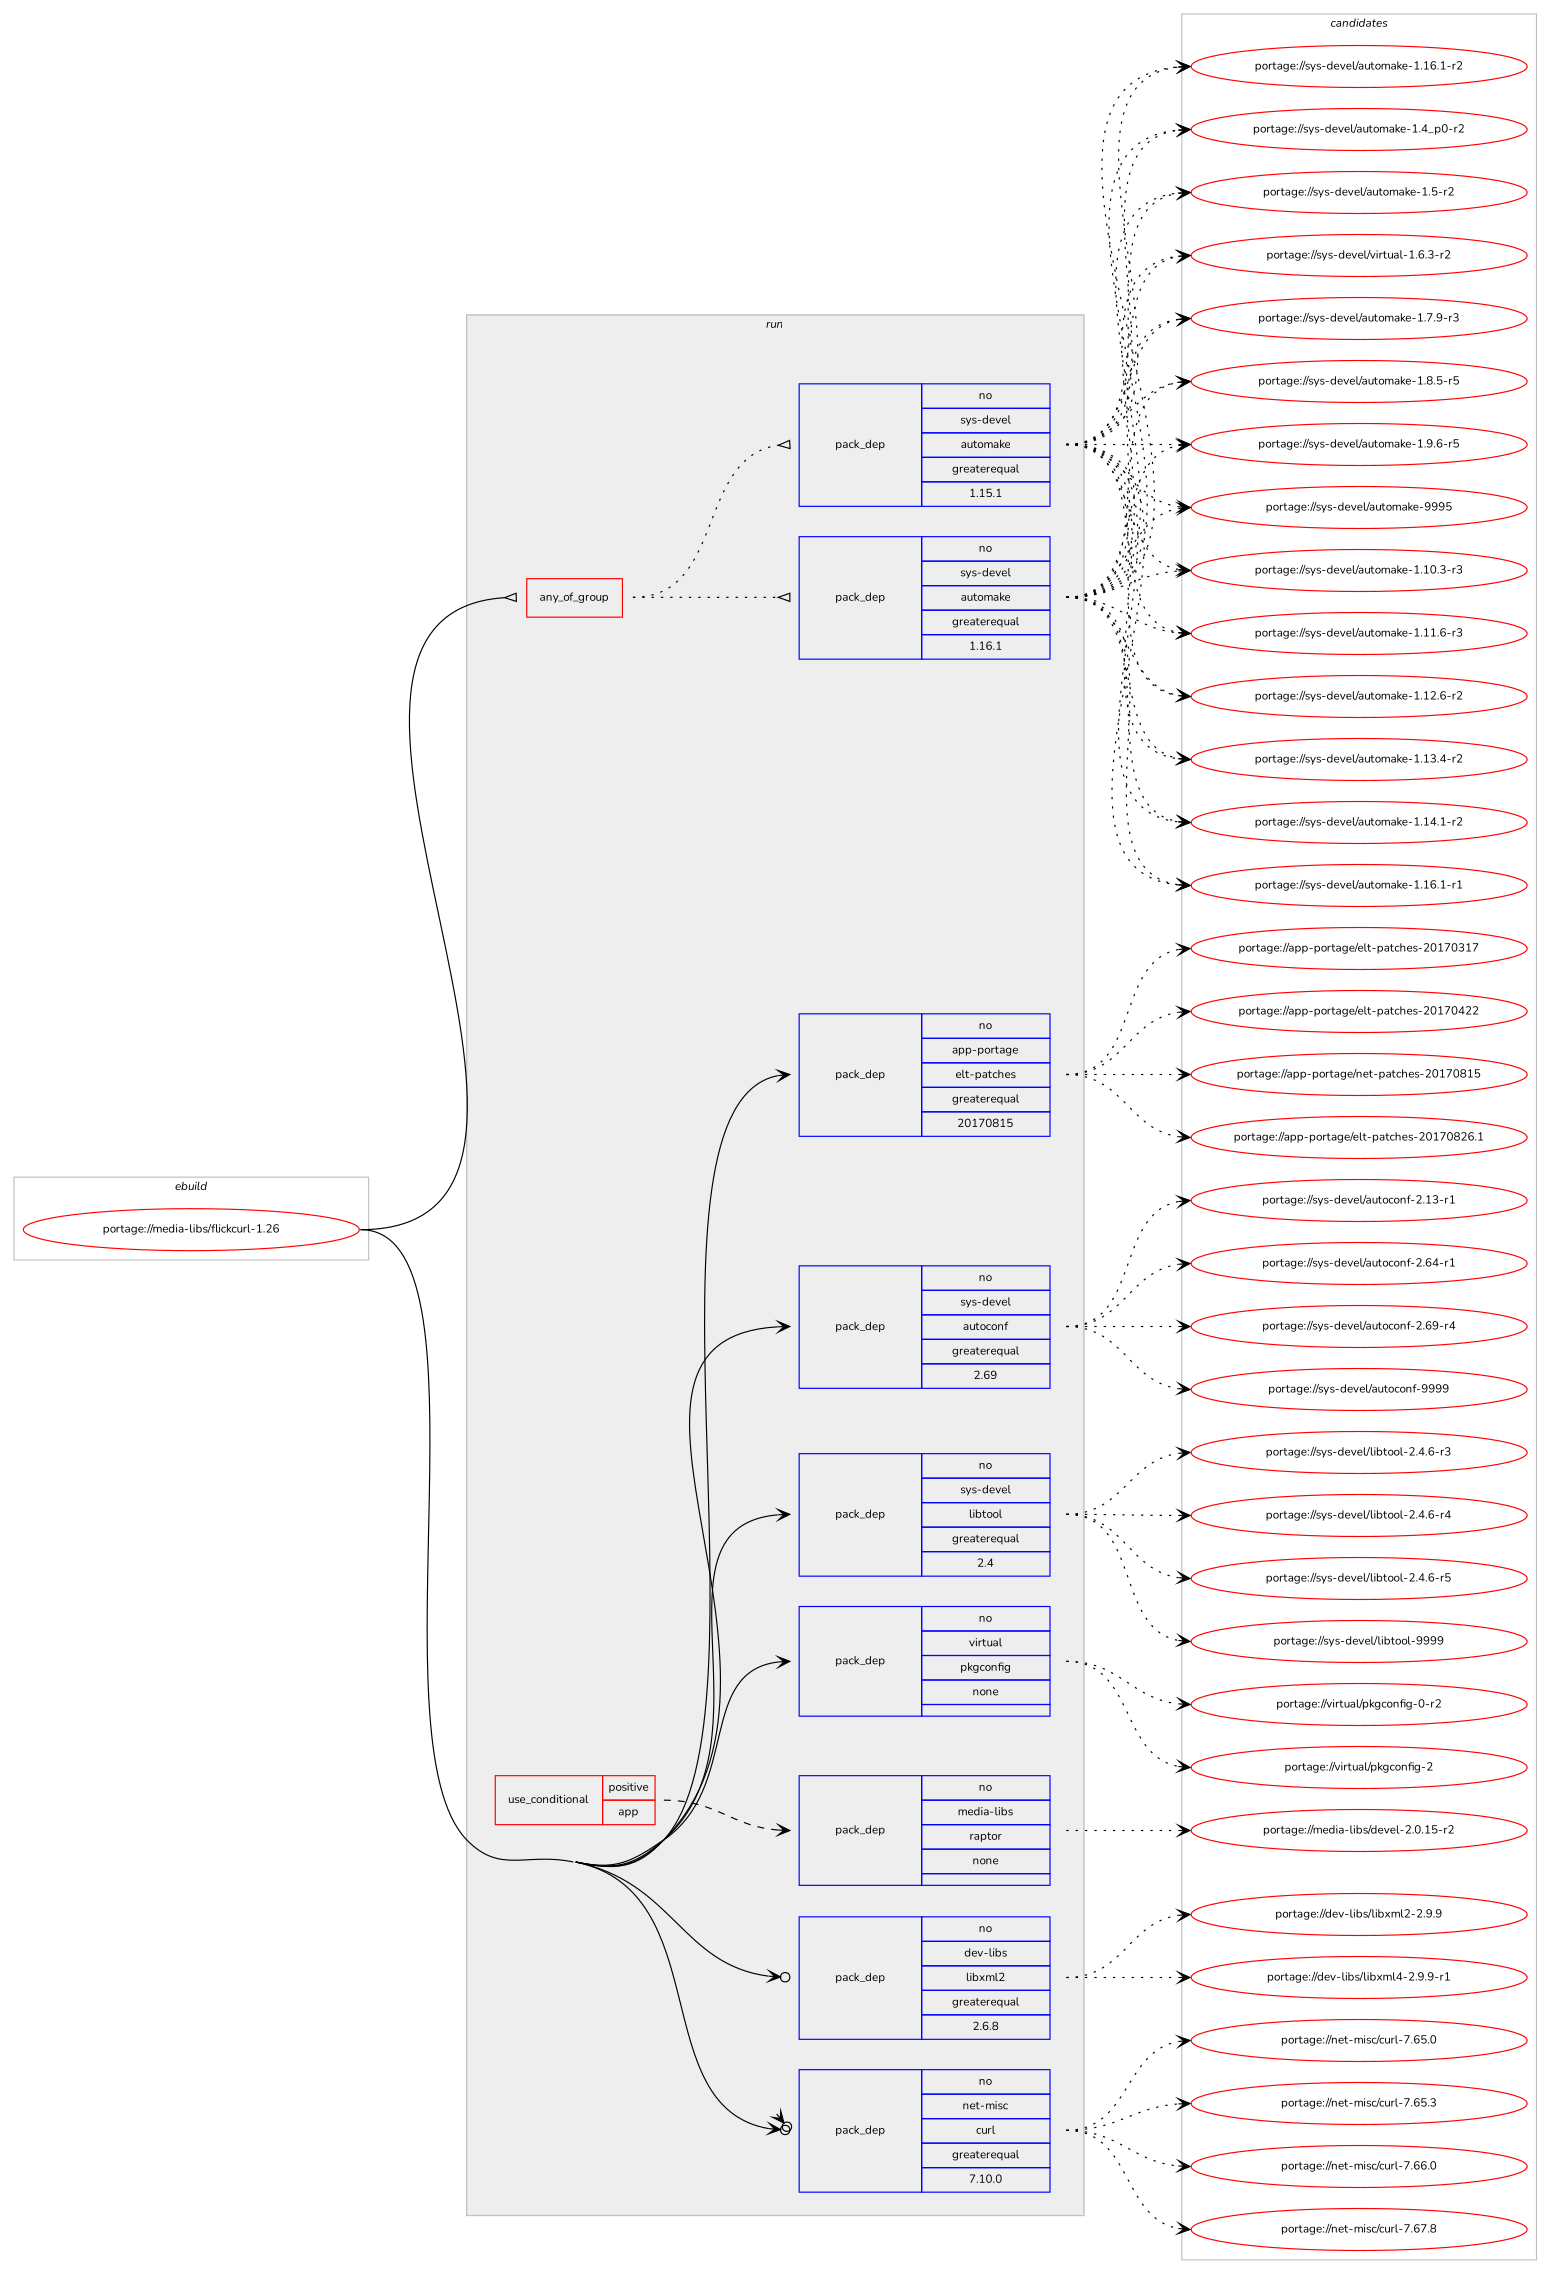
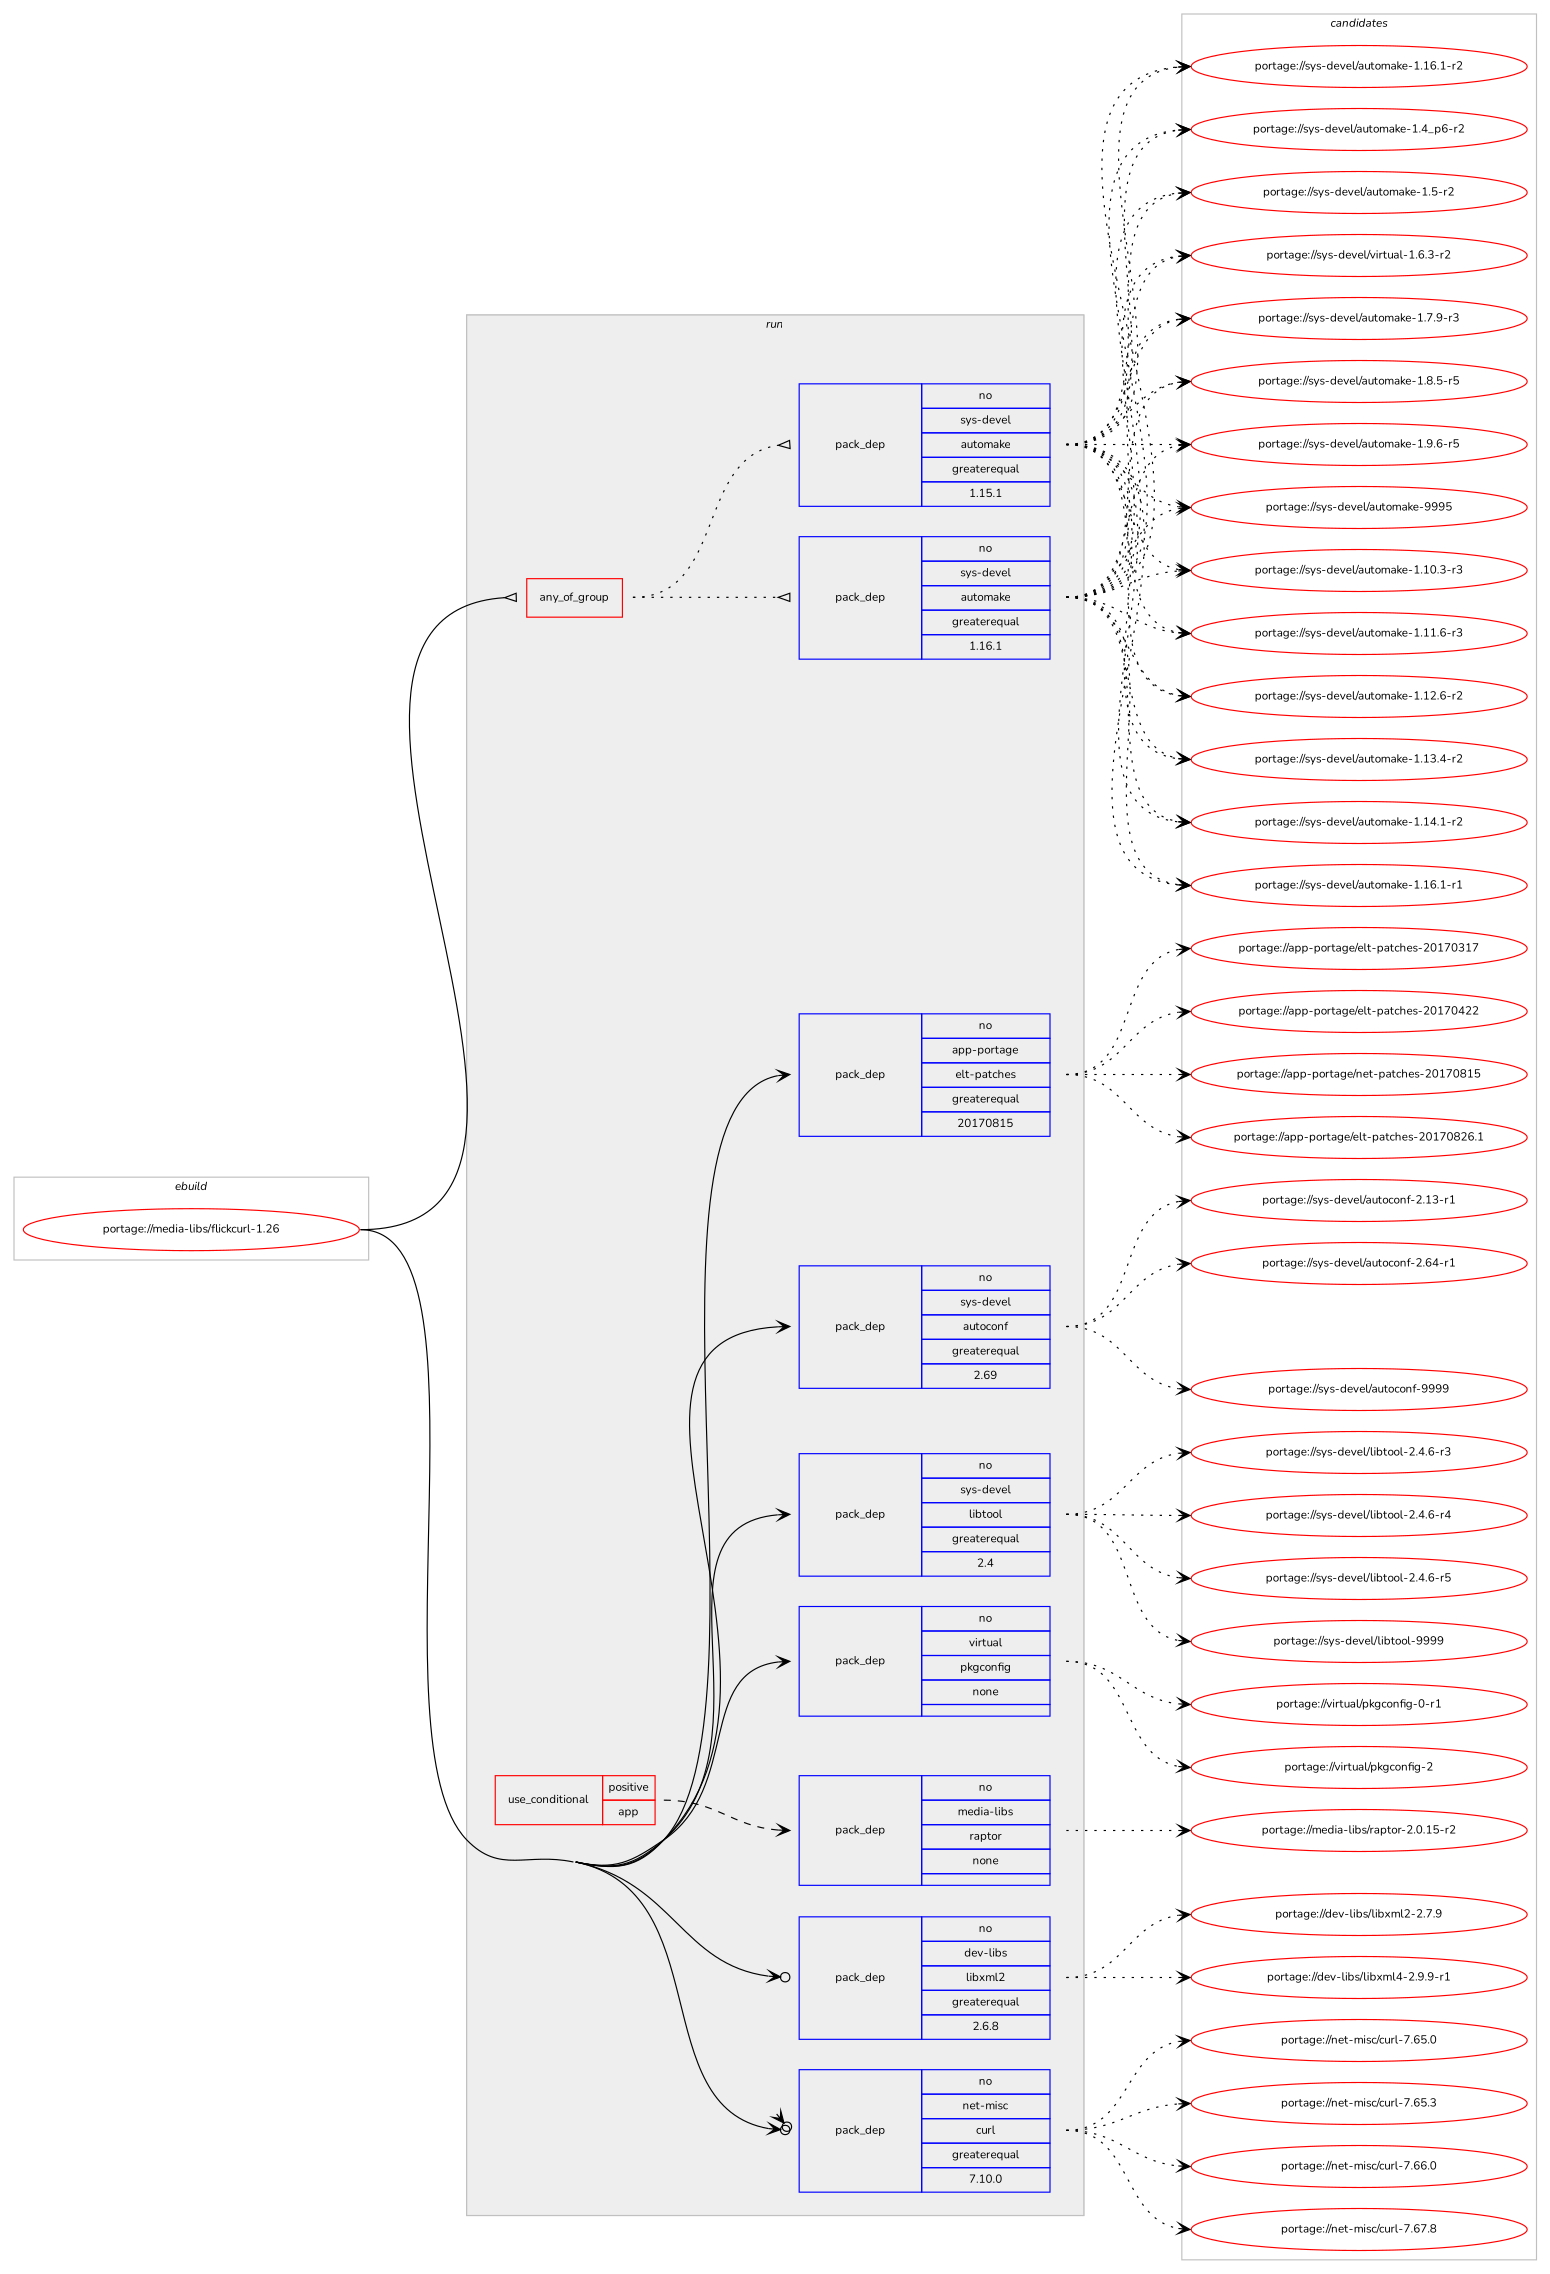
node "portage://sys-devel/automake-1.4_p0-r2": label "portage://sys-devel/automake-1.4_p0-r2" -> "portage://sys-devel/automake-1.4_p6-r2"
node "portage://sys-devel/autoconf-2.69-r4": removed
node "portage://virtual/pkgconfig-0-r2": label "portage://virtual/pkgconfig-0-r2" -> "portage://virtual/pkgconfig-0-r1"
node "portage://media-libs/devel-2.0.15-r2": label "portage://media-libs/devel-2.0.15-r2" -> "portage://media-libs/raptor-2.0.15-r2"
node "portage://dev-libs/libxml2-2.9.9": label "portage://dev-libs/libxml2-2.9.9" -> "portage://dev-libs/libxml2-2.7.9"
